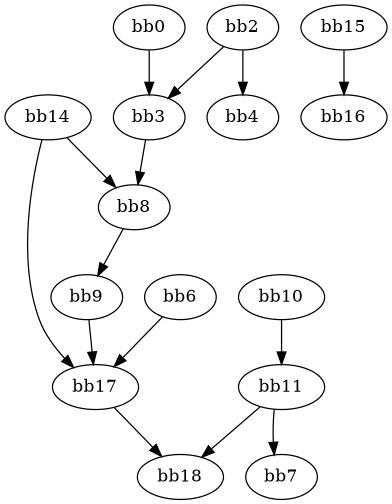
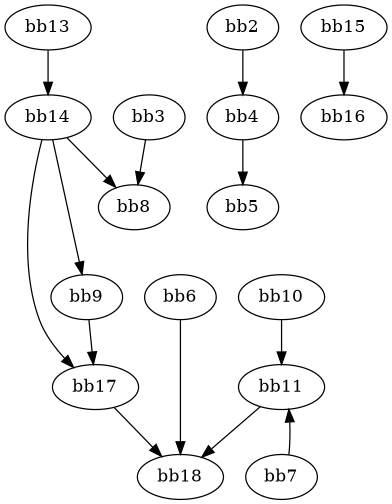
node "bb13": added
node "bb0": removed
edge "bb2" -> "bb3": removed
node "bb5": added
edge "bb8" -> "bb9": now "bb14" -> "bb9"
edge "bb6" -> "bb17": now "bb6" -> "bb18"
edge "bb11" -> "bb7": reversed
